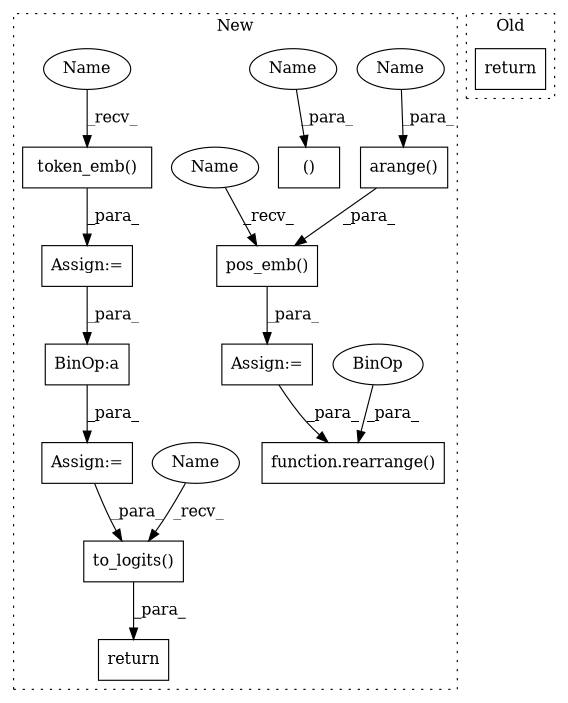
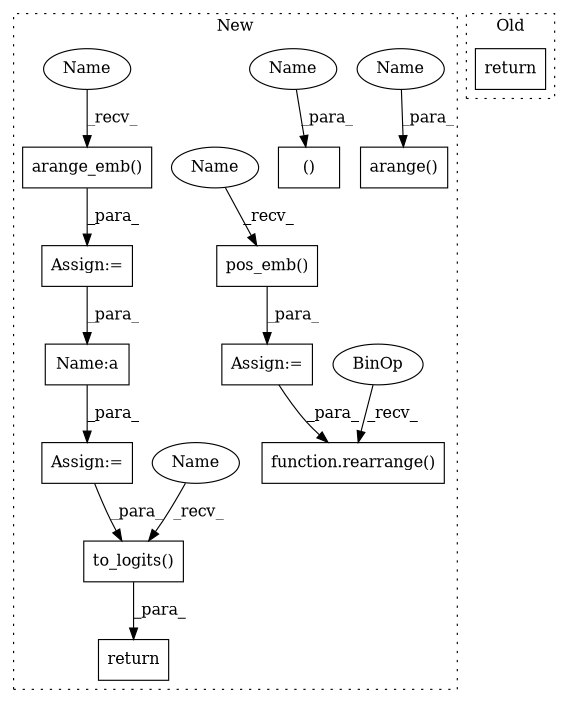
node "token_emb()": label "token_emb()" -> "arange_emb()"
edge "arange()" -> "pos_emb()": removed, label "_para_"
node "BinOp:a": label "BinOp:a" -> "Name:a"
edge "BinOp" -> "function.rearrange()": label "_para_" -> "_recv_"
